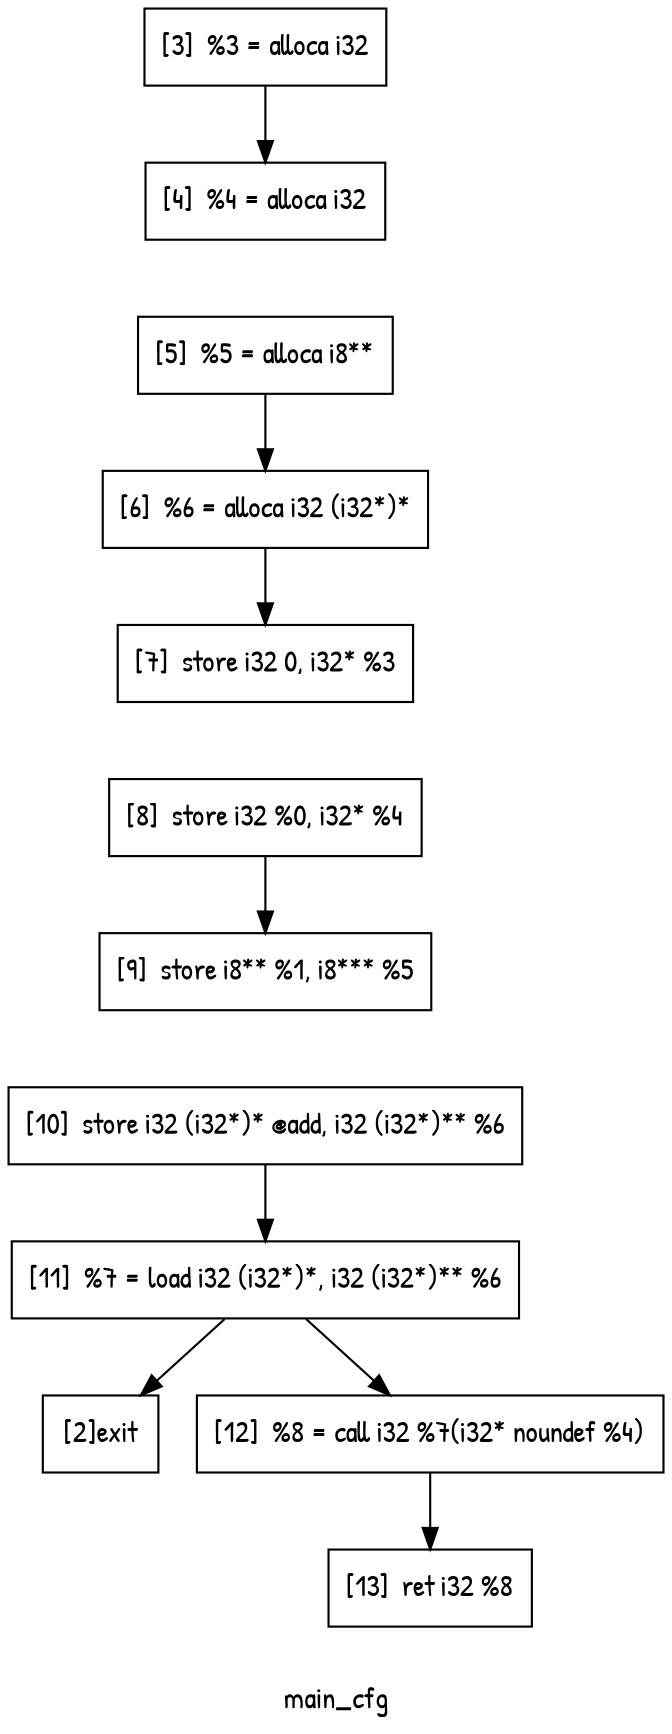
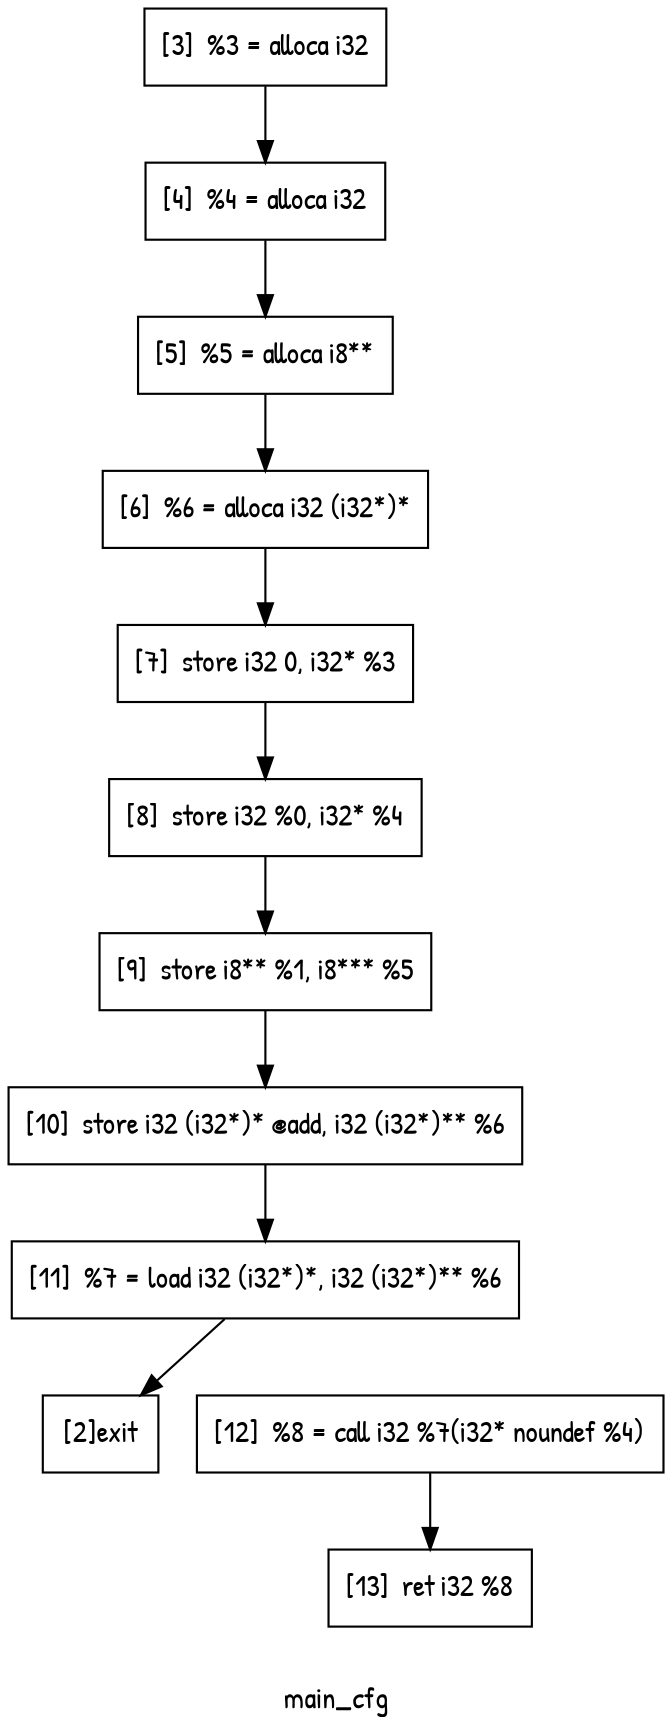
edge "[4]  %4 = alloca i32" -> "[5]  %5 = alloca i8**": added
edge "[7]  store i32 0, i32* %3" -> "[8]  store i32 %0, i32* %4": added
edge "[9]  store i8** %1, i8*** %5" -> "[10]  store i32 (i32*)* @add, i32 (i32*)** %6": added
edge "[11]  %7 = load i32 (i32*)*, i32 (i32*)** %6" -> "[12]  %8 = call i32 %7(i32* noundef %4)": removed
